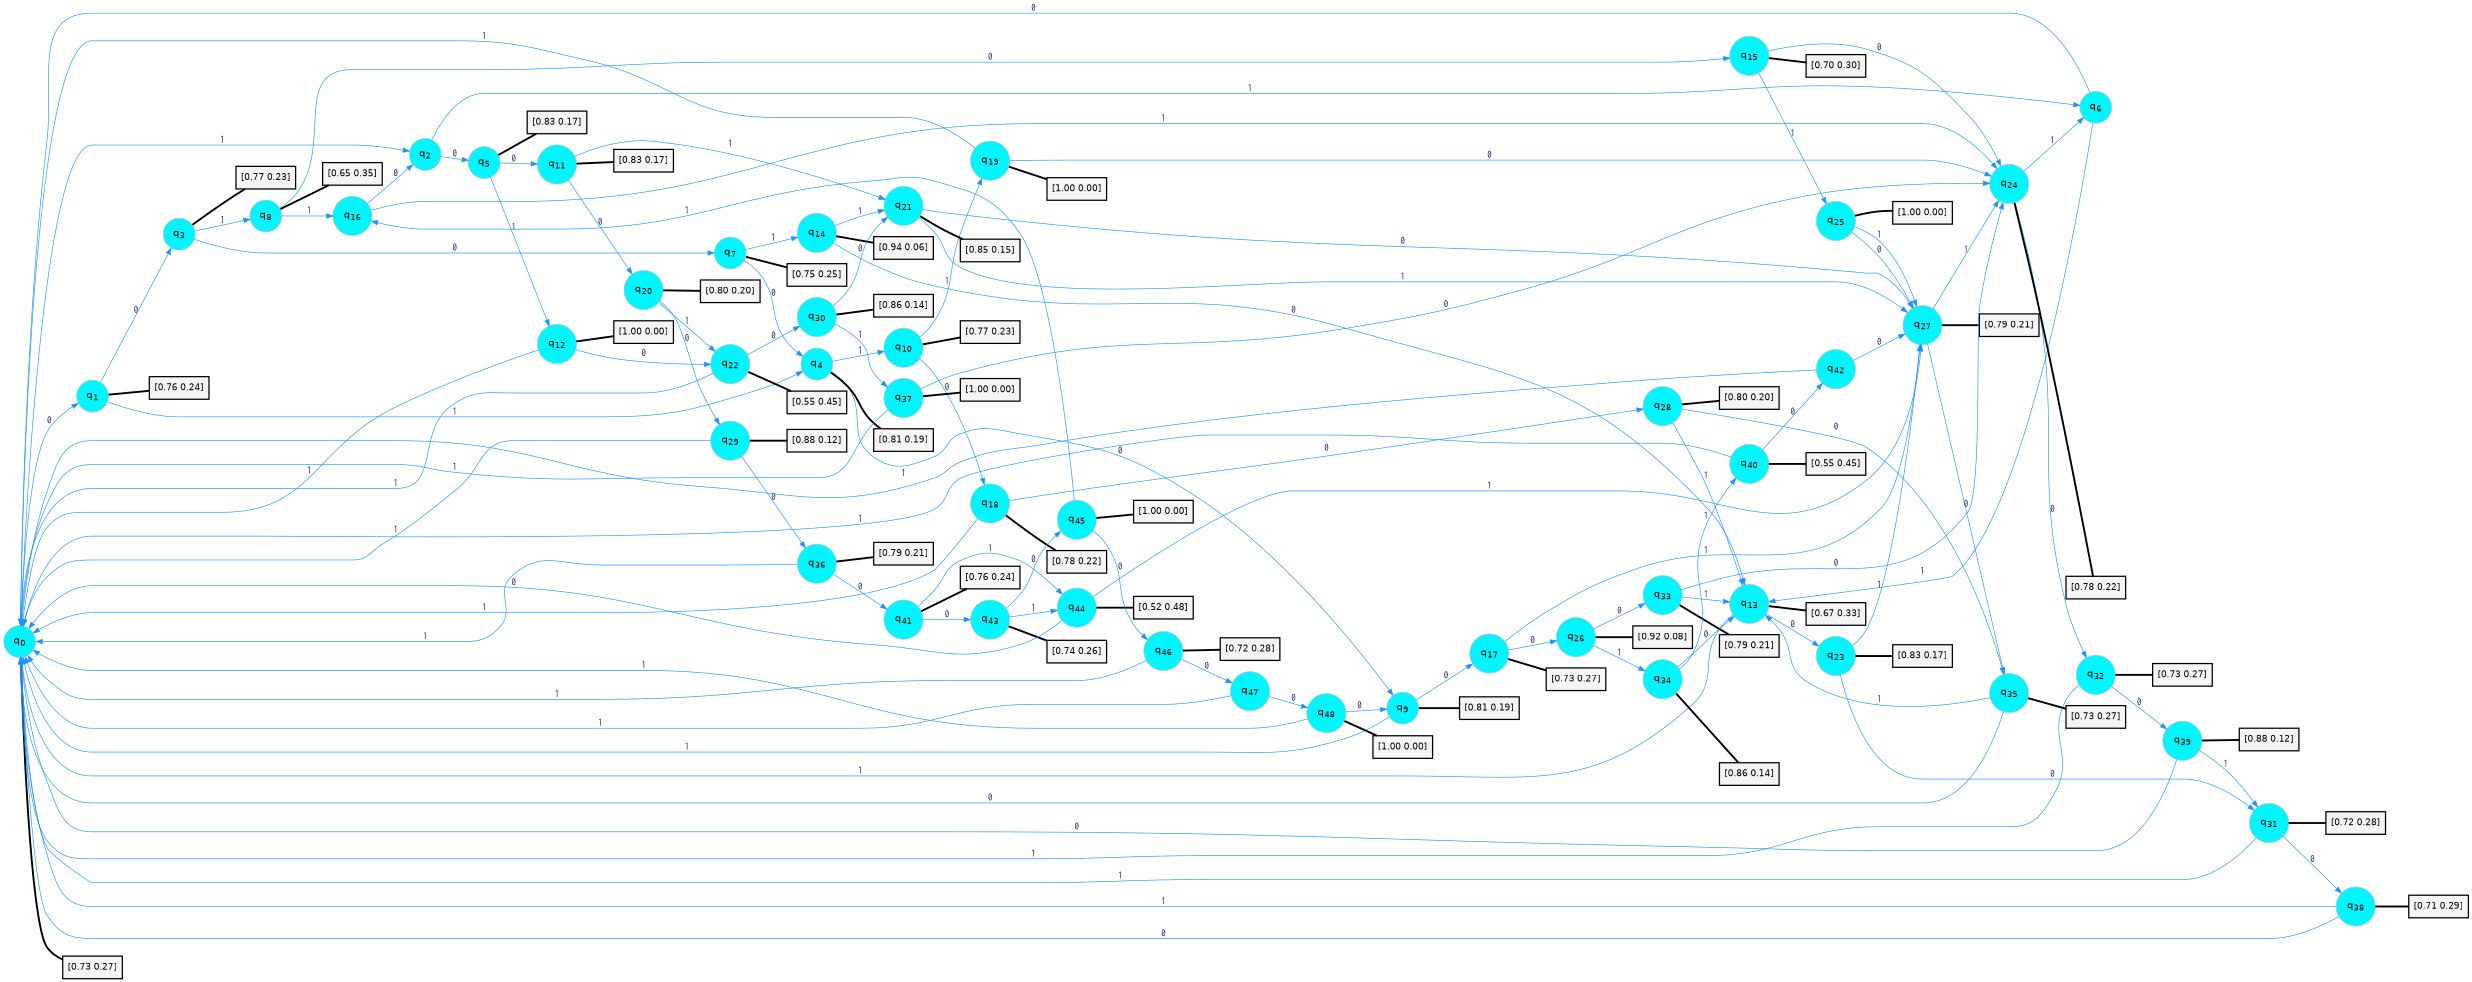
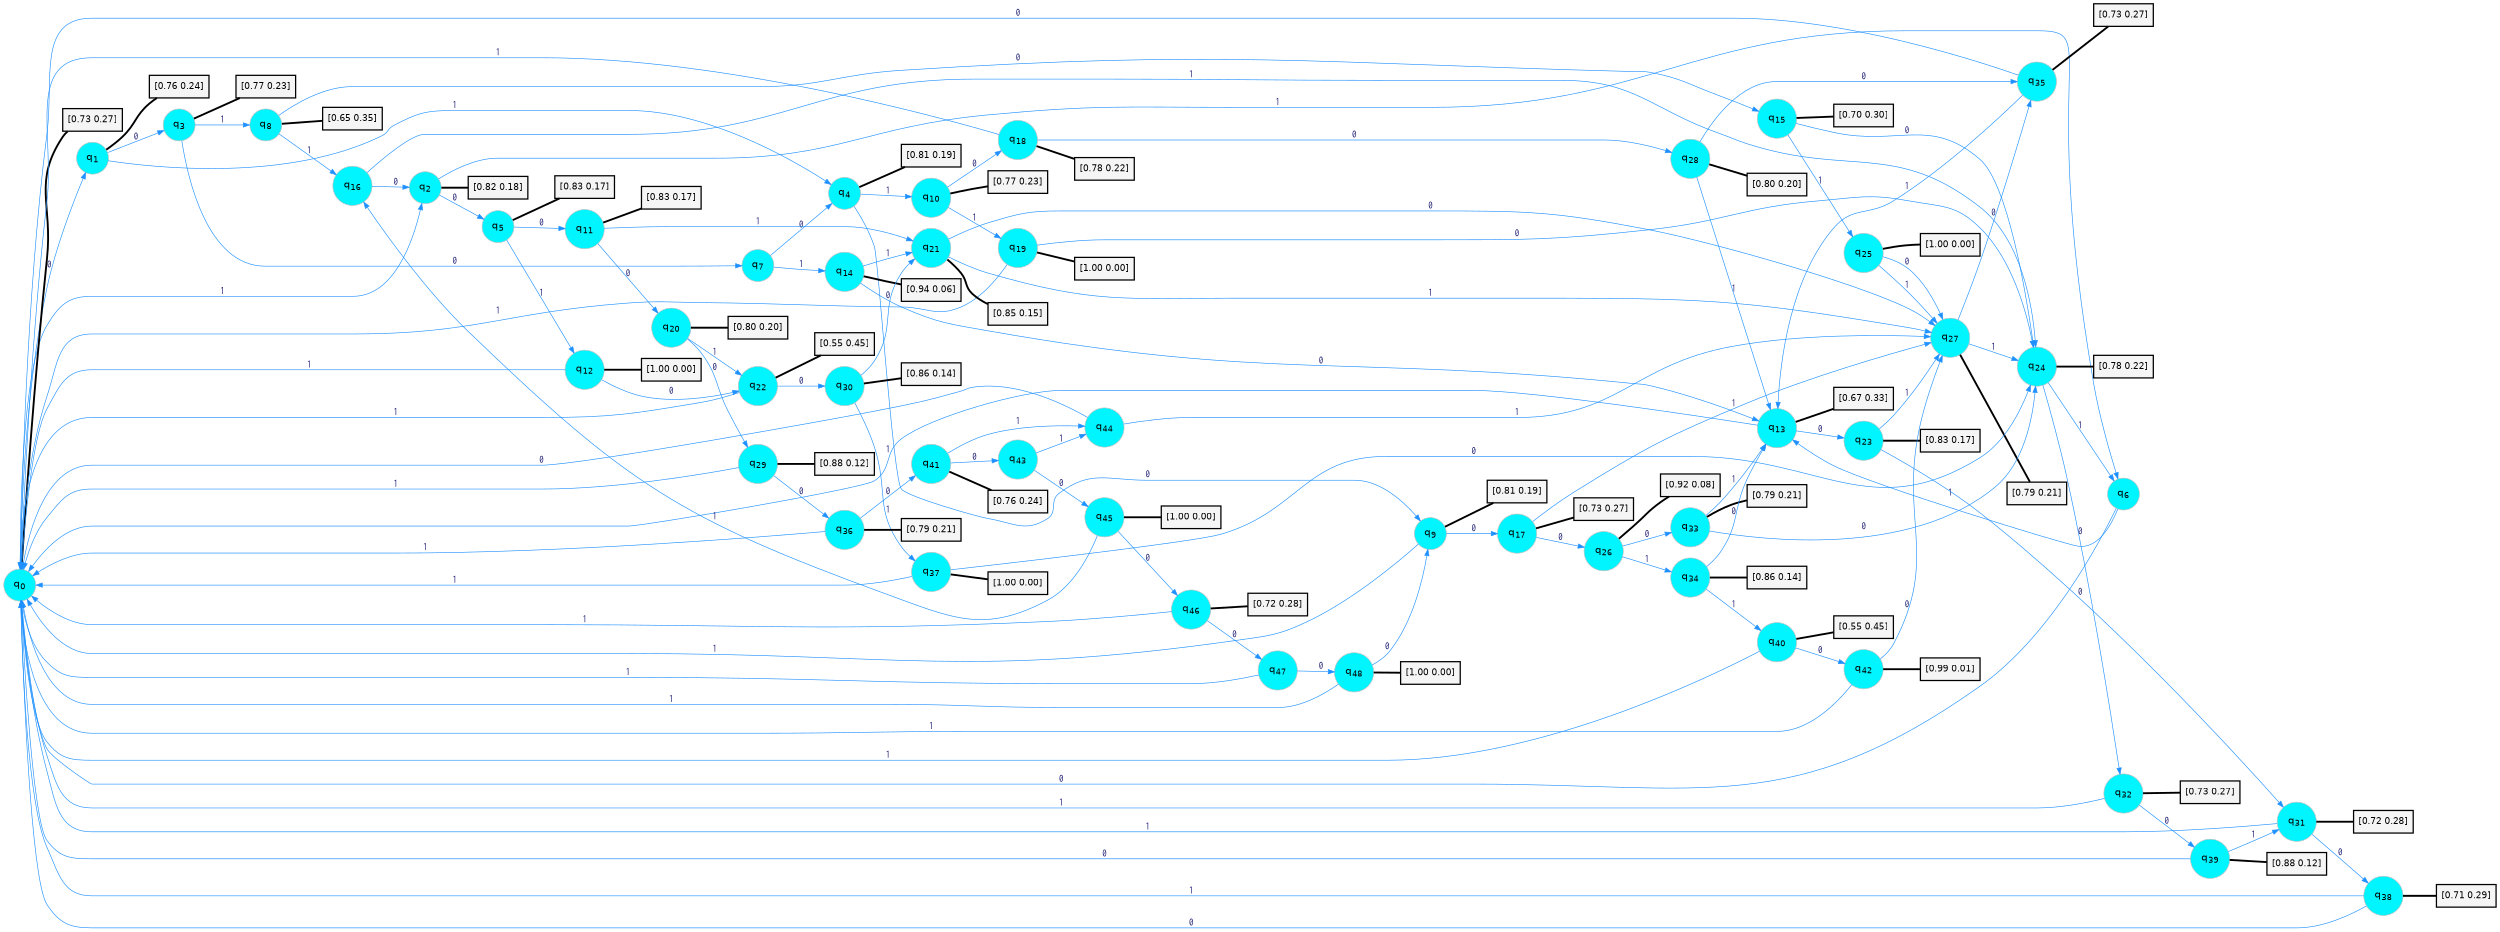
node "[0.82 0.18]": added
node "[0.75 0.25]": removed
node "[0.52 0.48]": removed
node "[0.74 0.26]": removed
node "[0.99 0.01]": added
